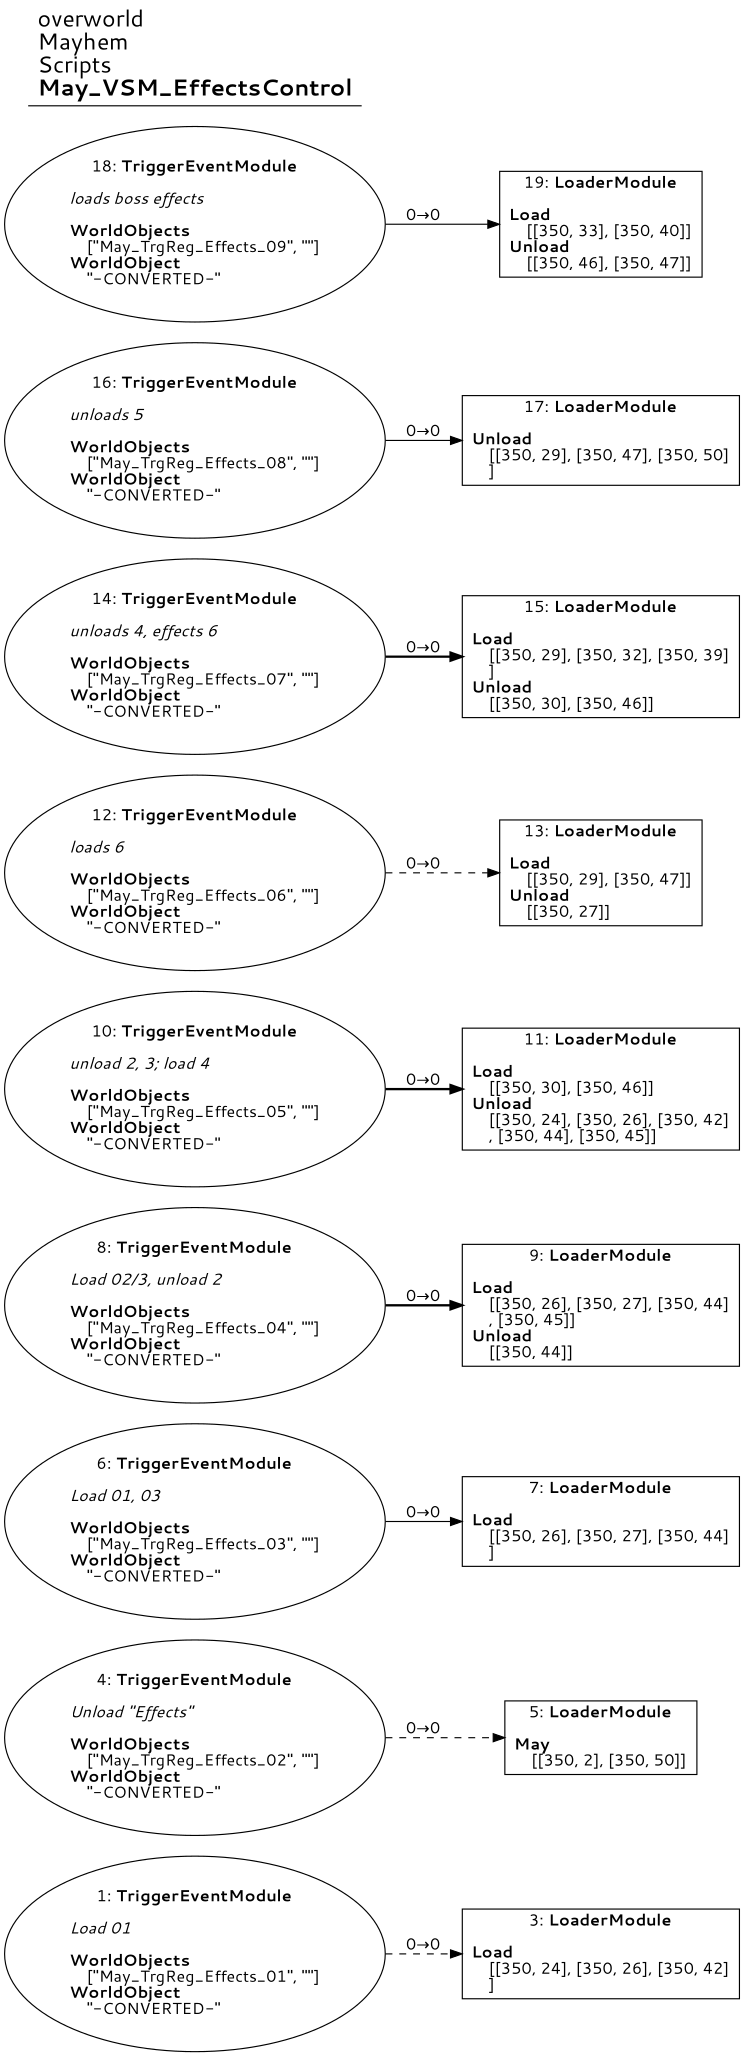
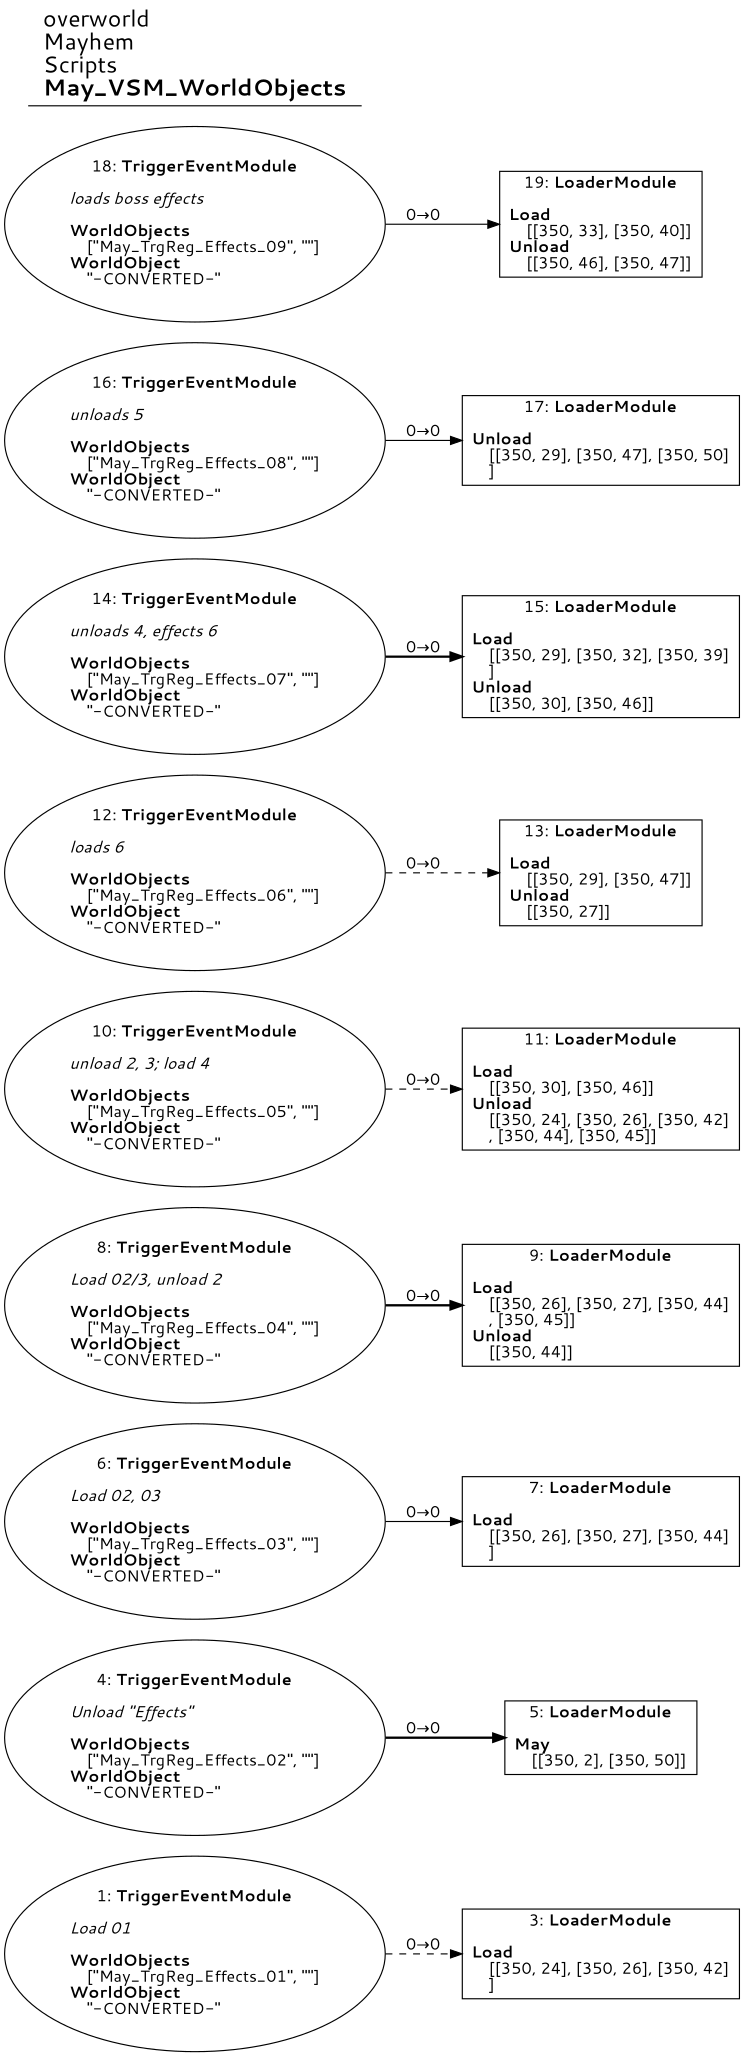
node "overworld": text "May_VSM_EffectsControl" -> "May_VSM_WorldObjects"
edge "10:" -> "11:": style bold -> dashed
node "6:": text "Load 01, 03" -> "Load 02, 03"
edge "4:" -> "5:": style dashed -> bold
